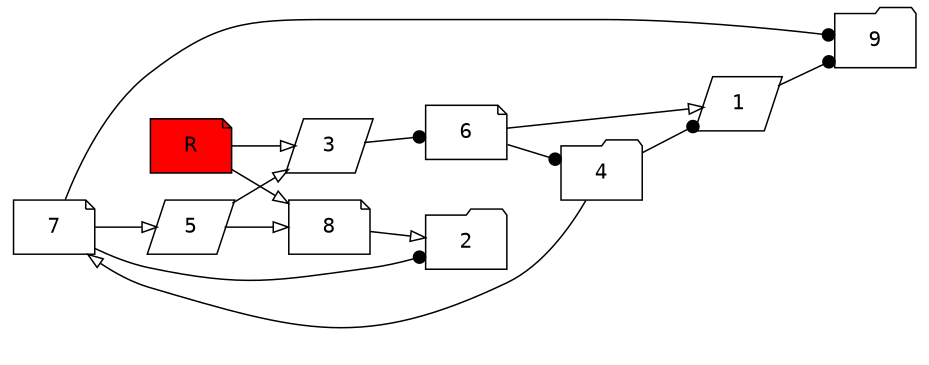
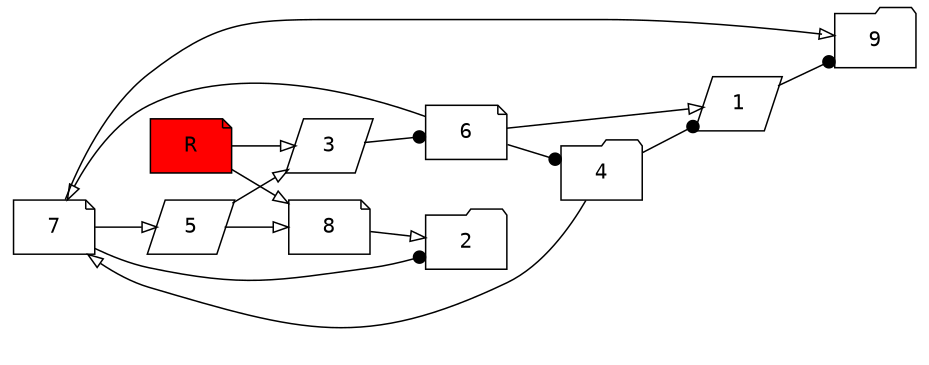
edge "7" -> "9": arrowhead dot -> onormal
edge "6" -> "7": added
